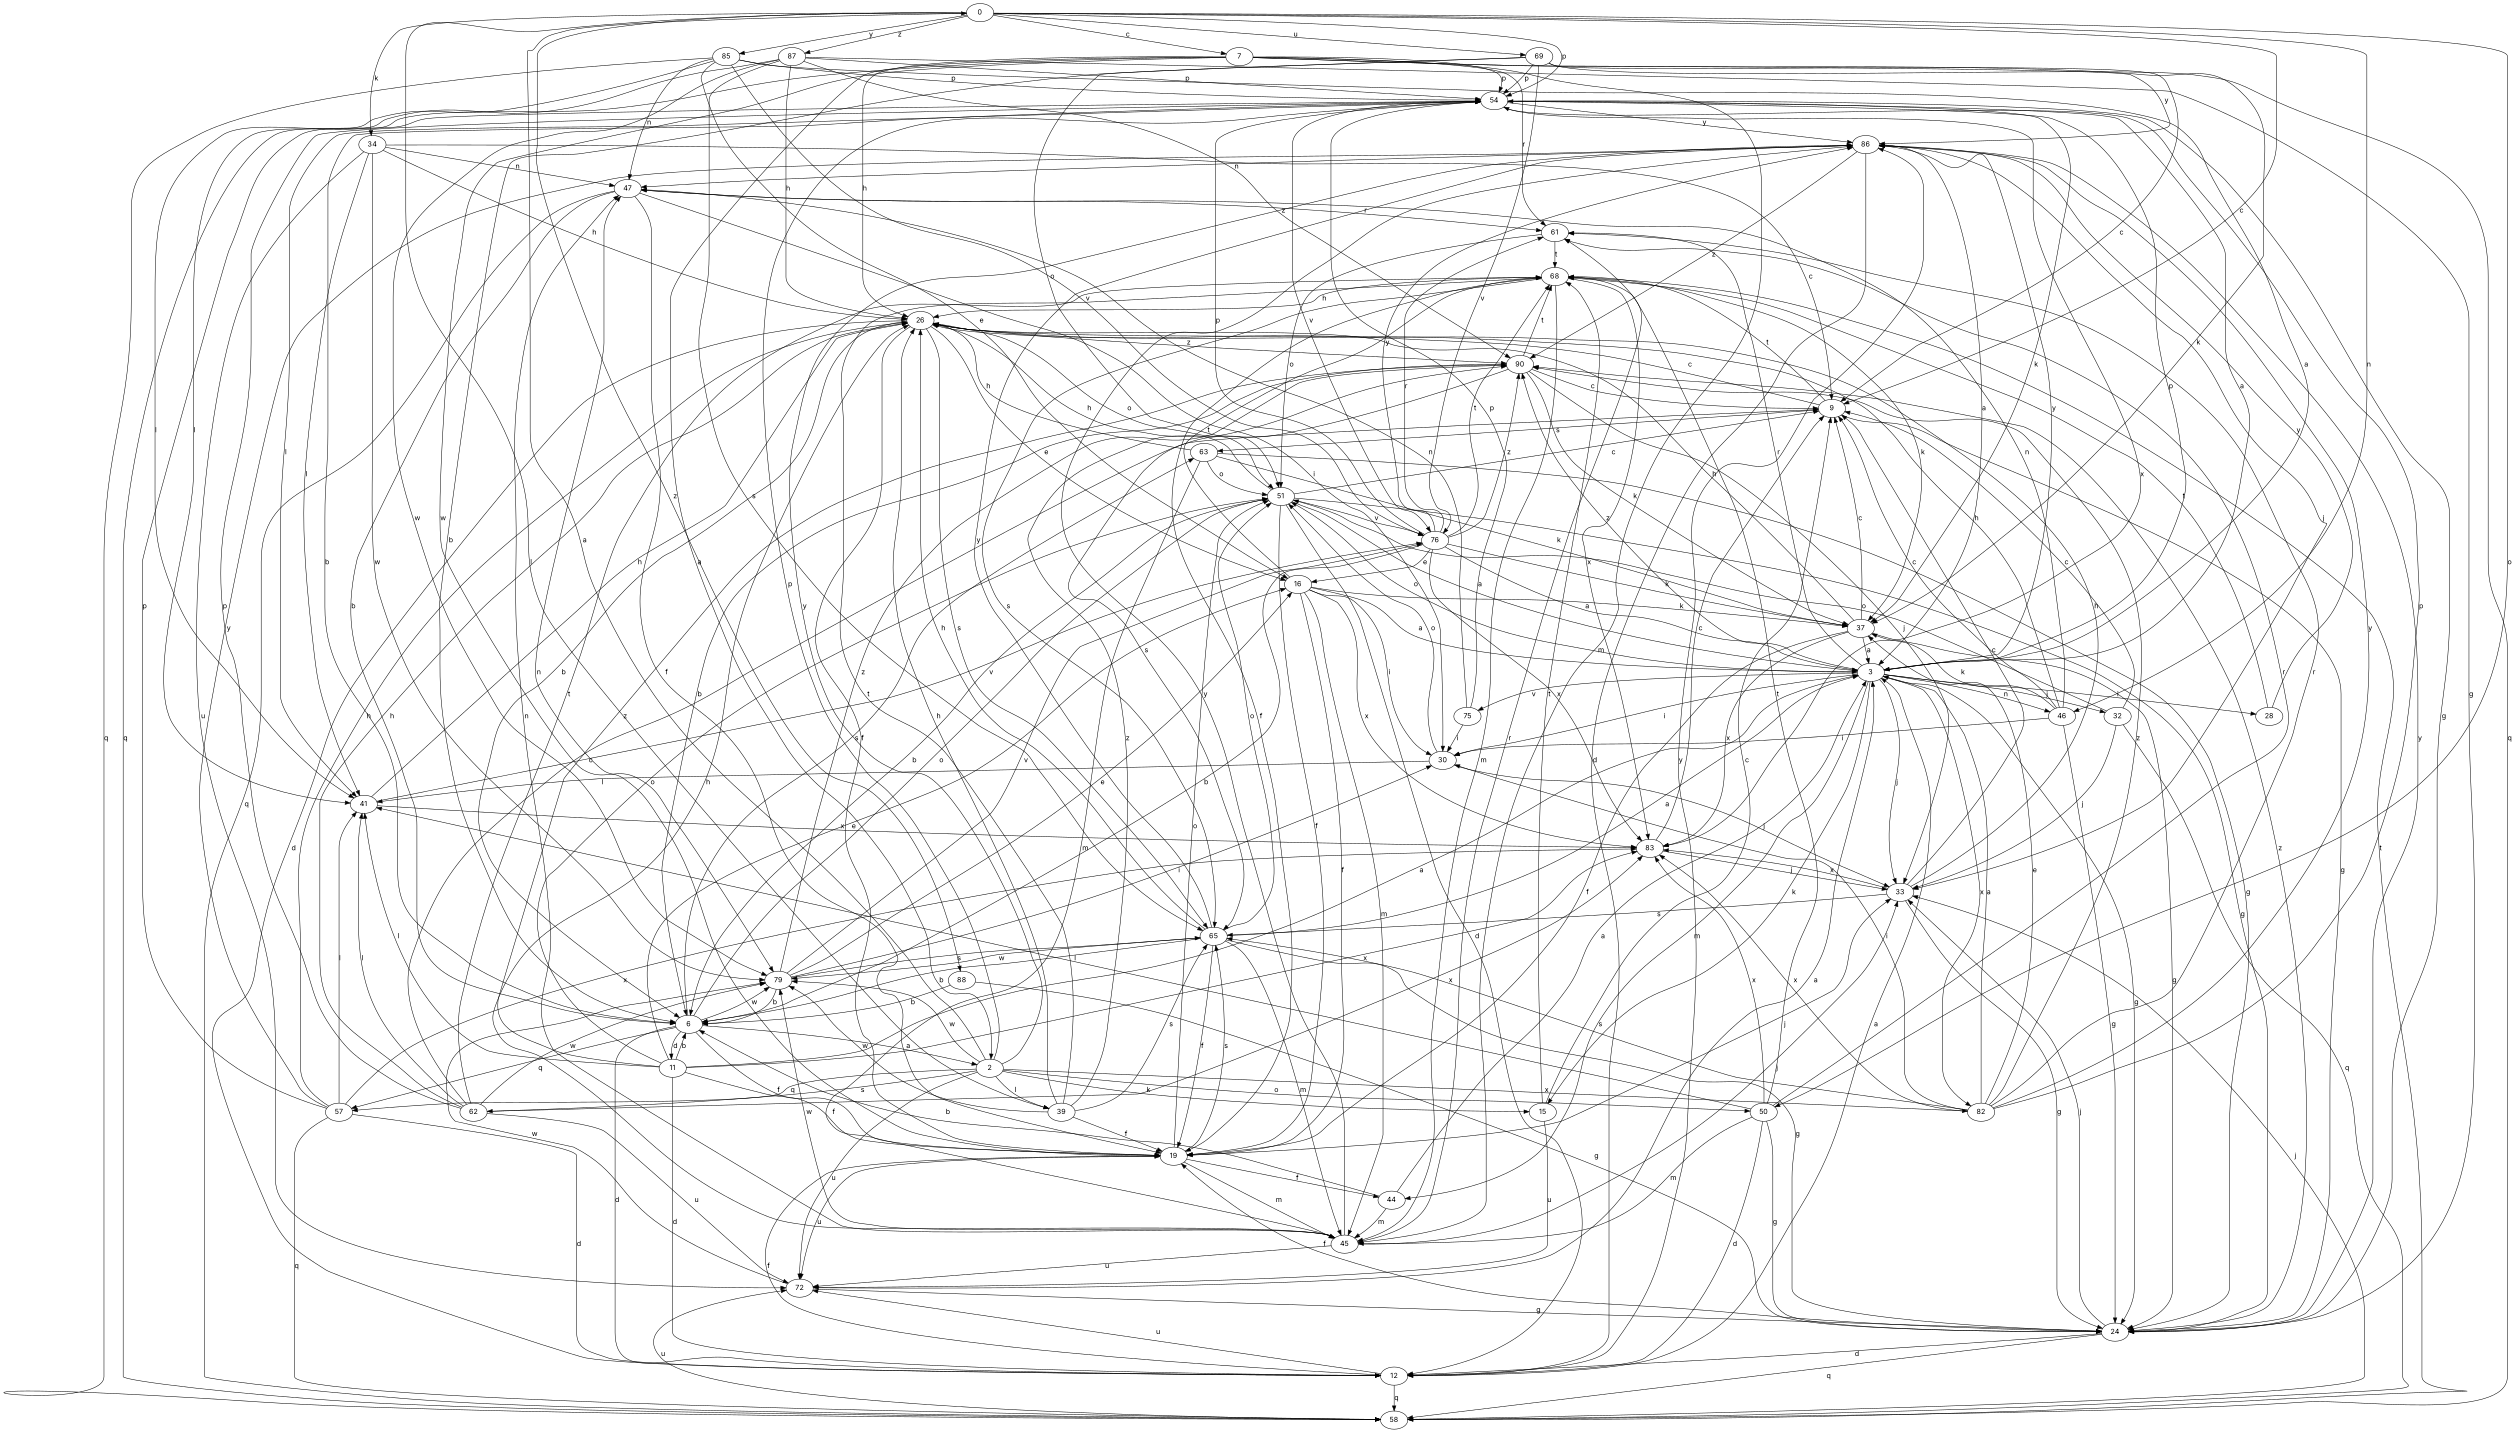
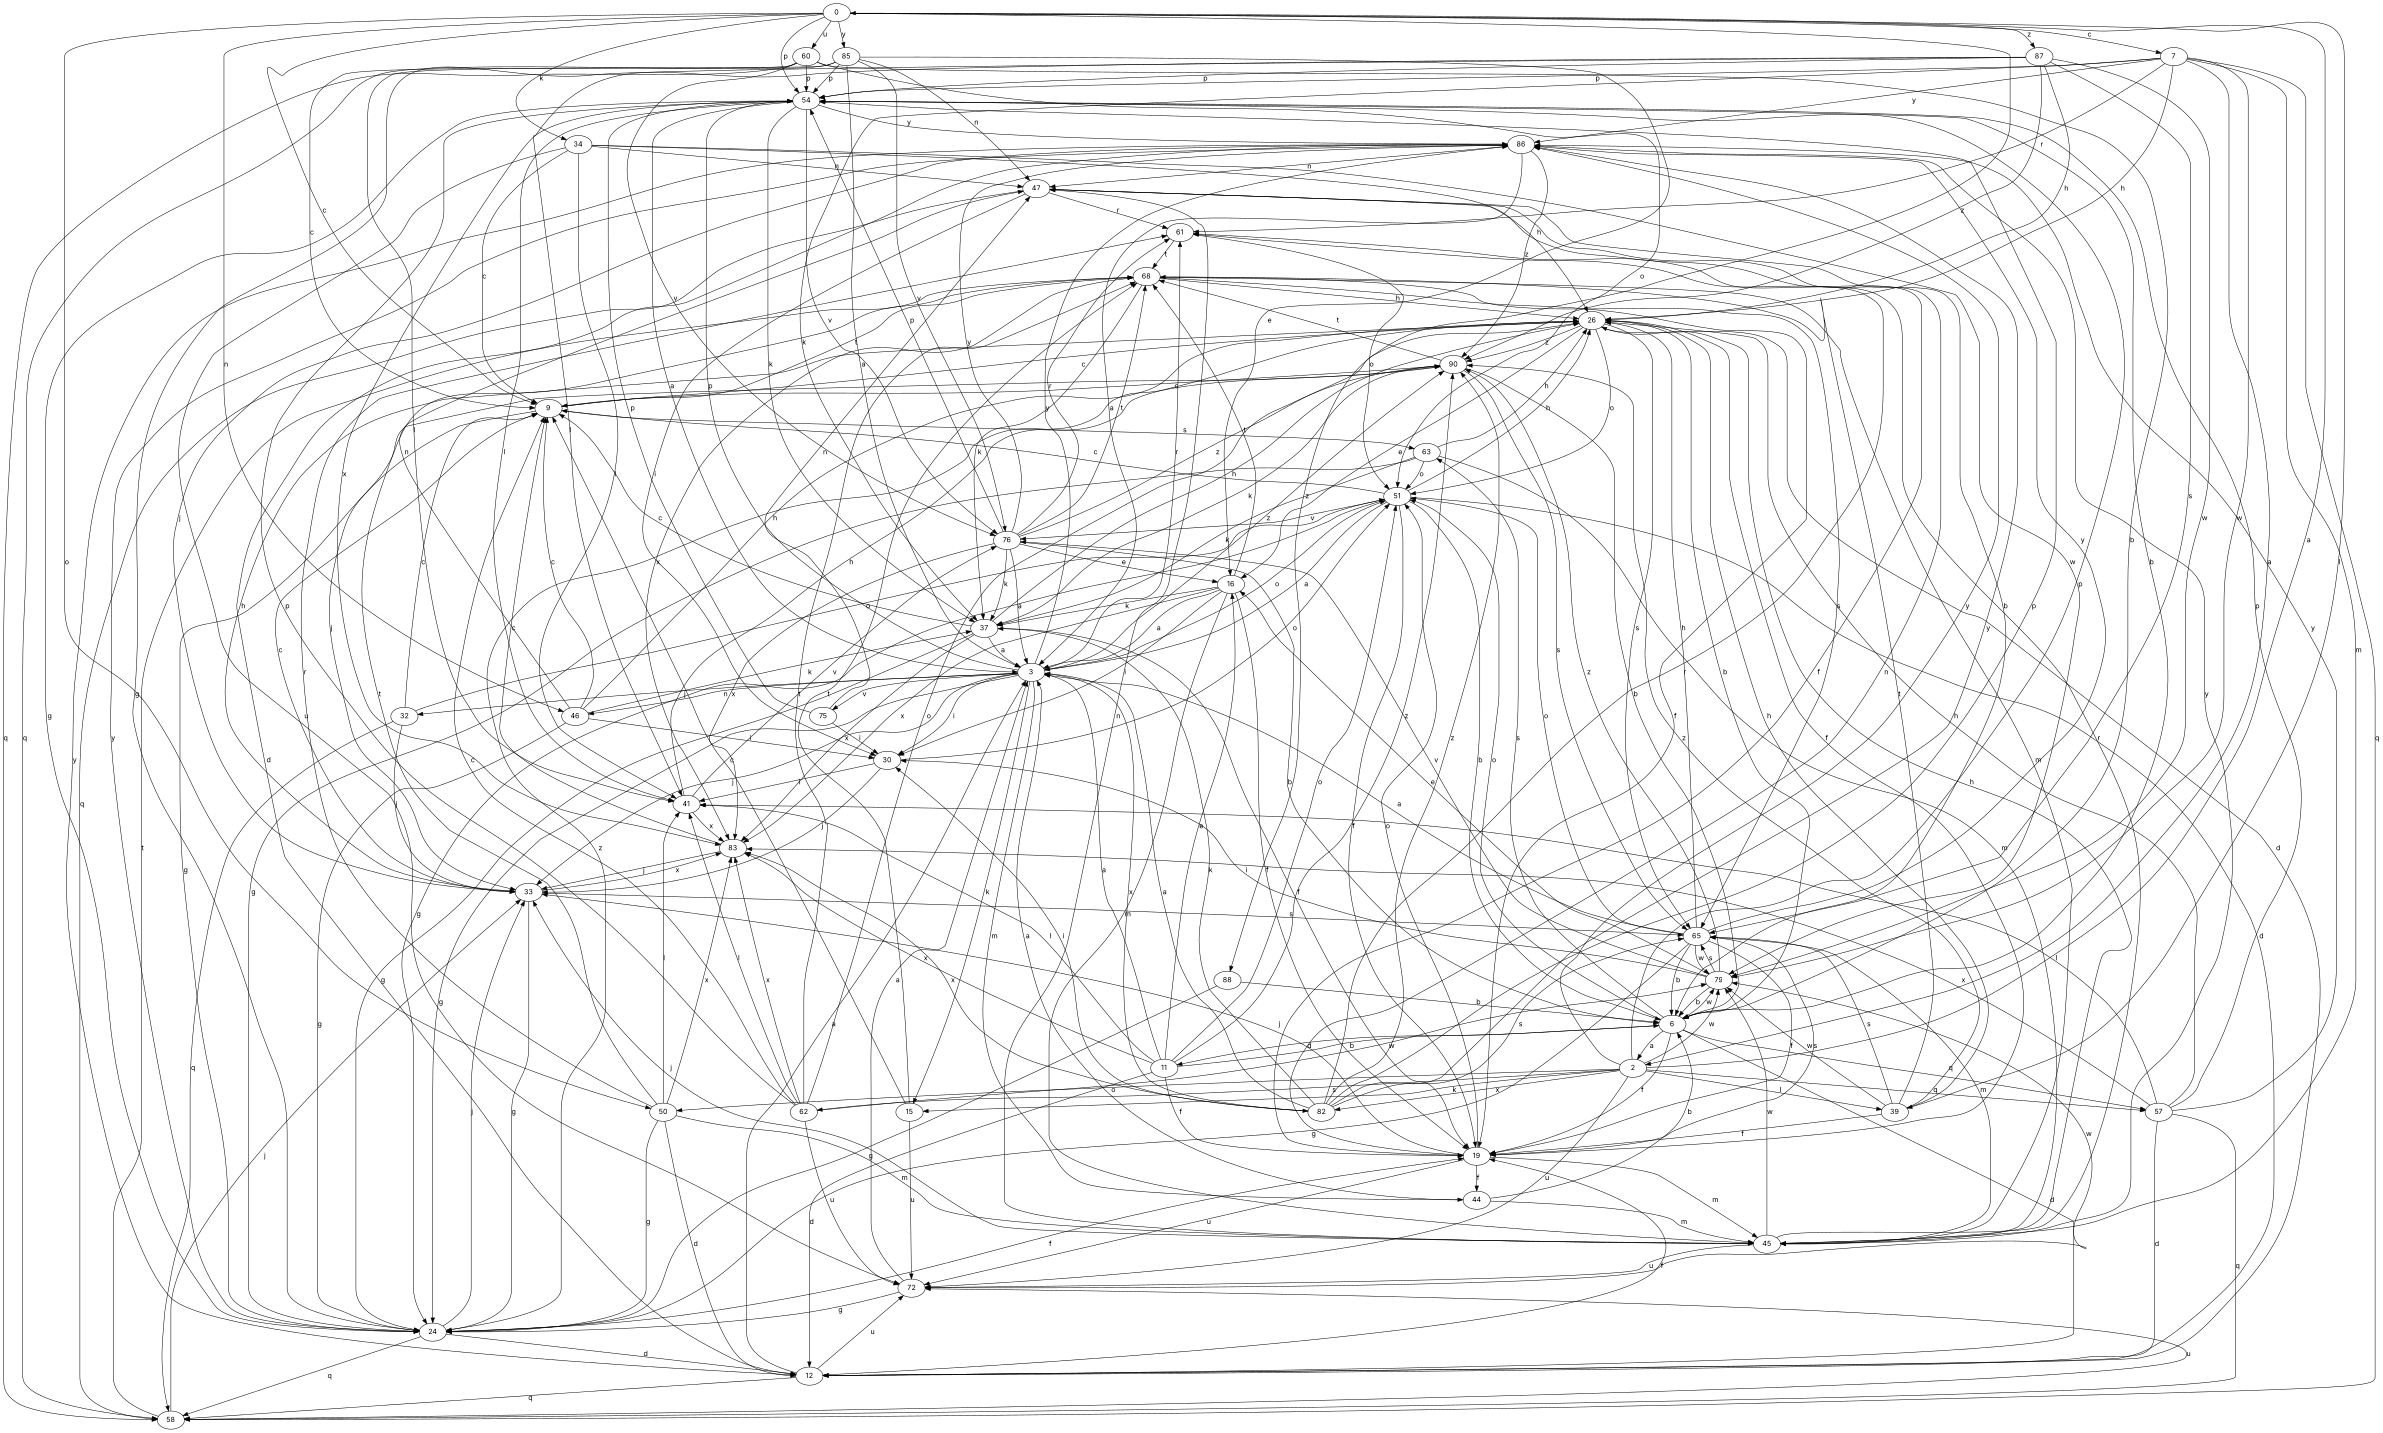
node "69": label "69" -> "60"
edge "62" -> "26": label "h" -> "o"
node "28": removed
edge "82" -> "37": label "e" -> "k"
